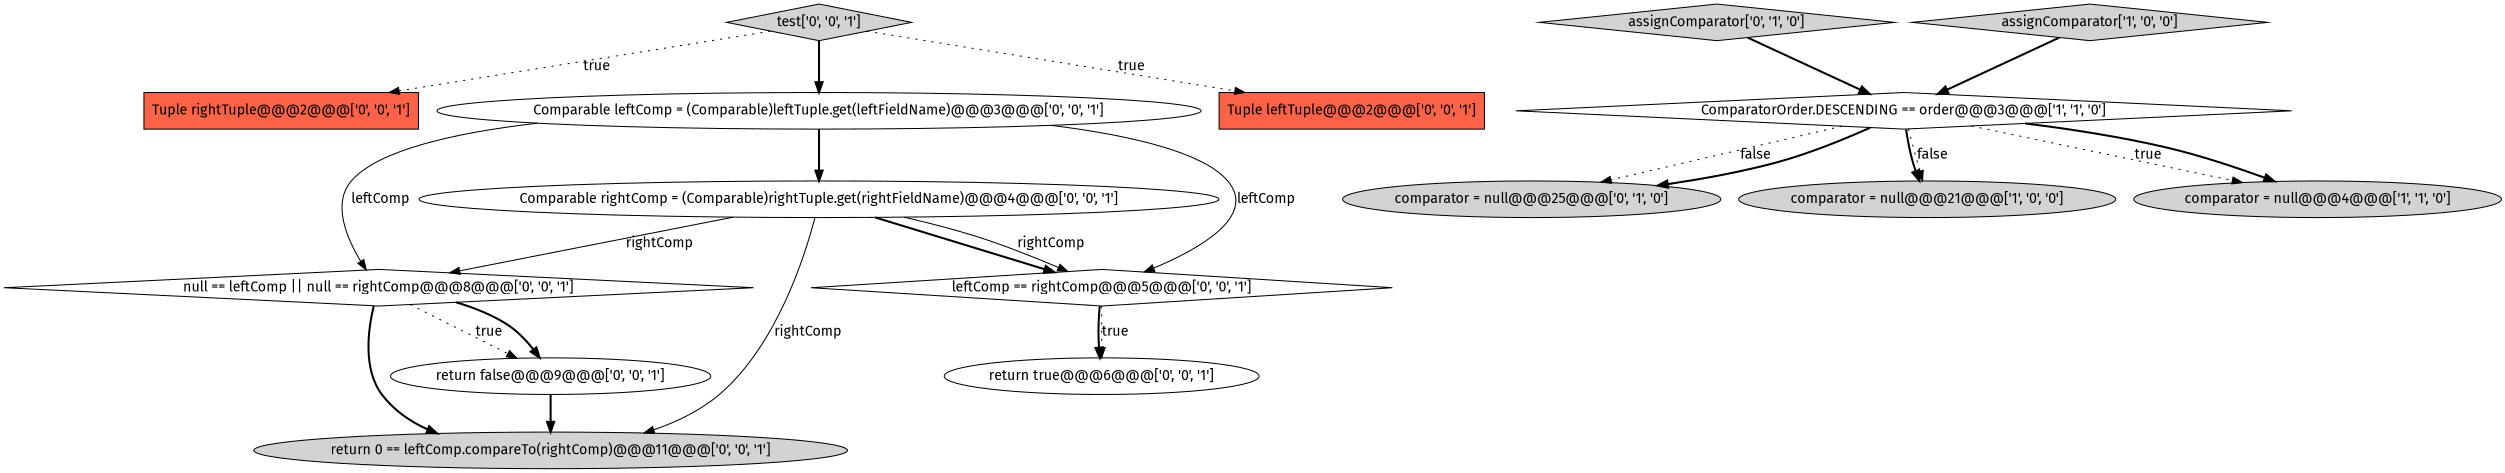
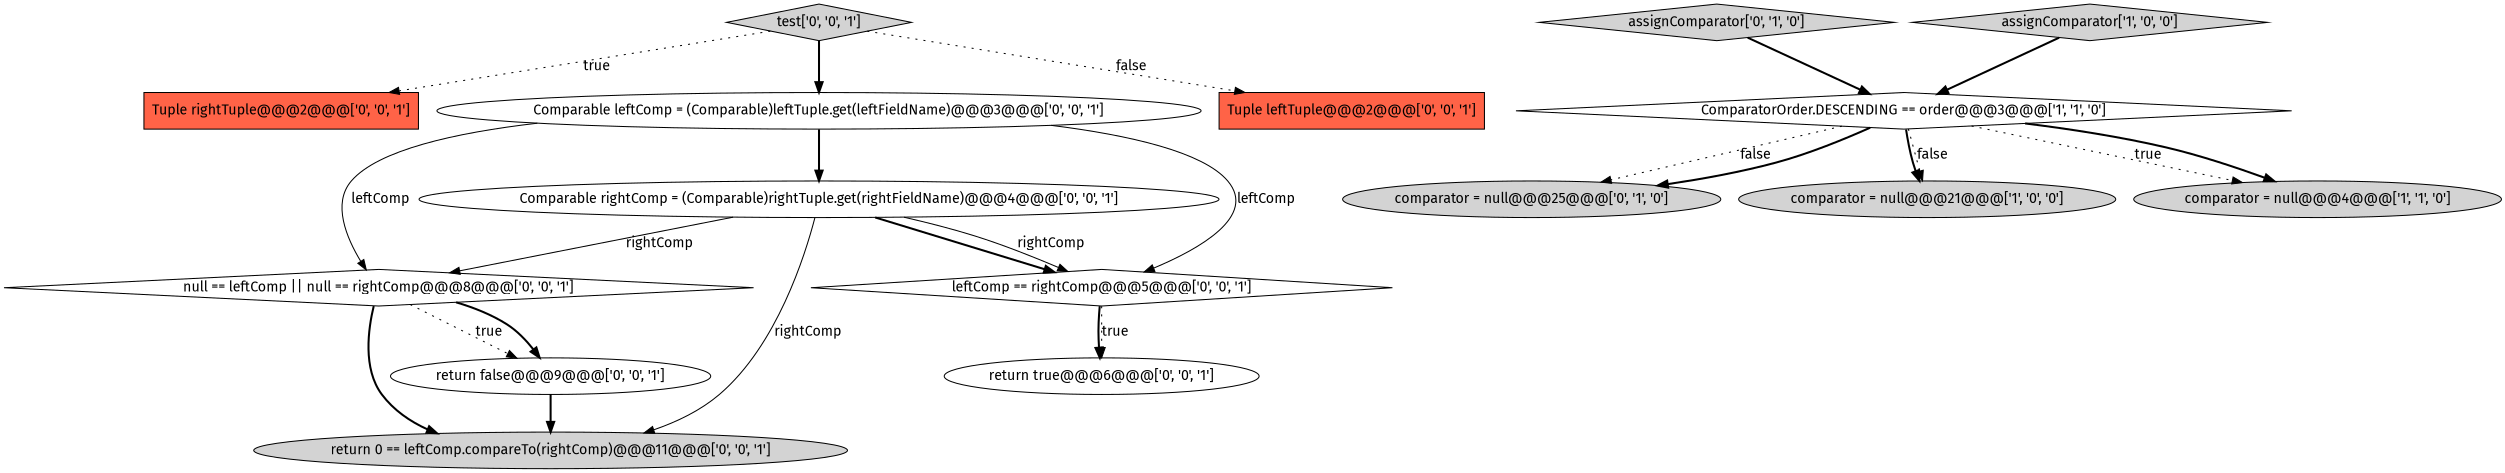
edge "test['0', '0', '1']" -> "Tuple leftTuple@@@2@@@['0', '0', '1']": label "true" -> "false"
